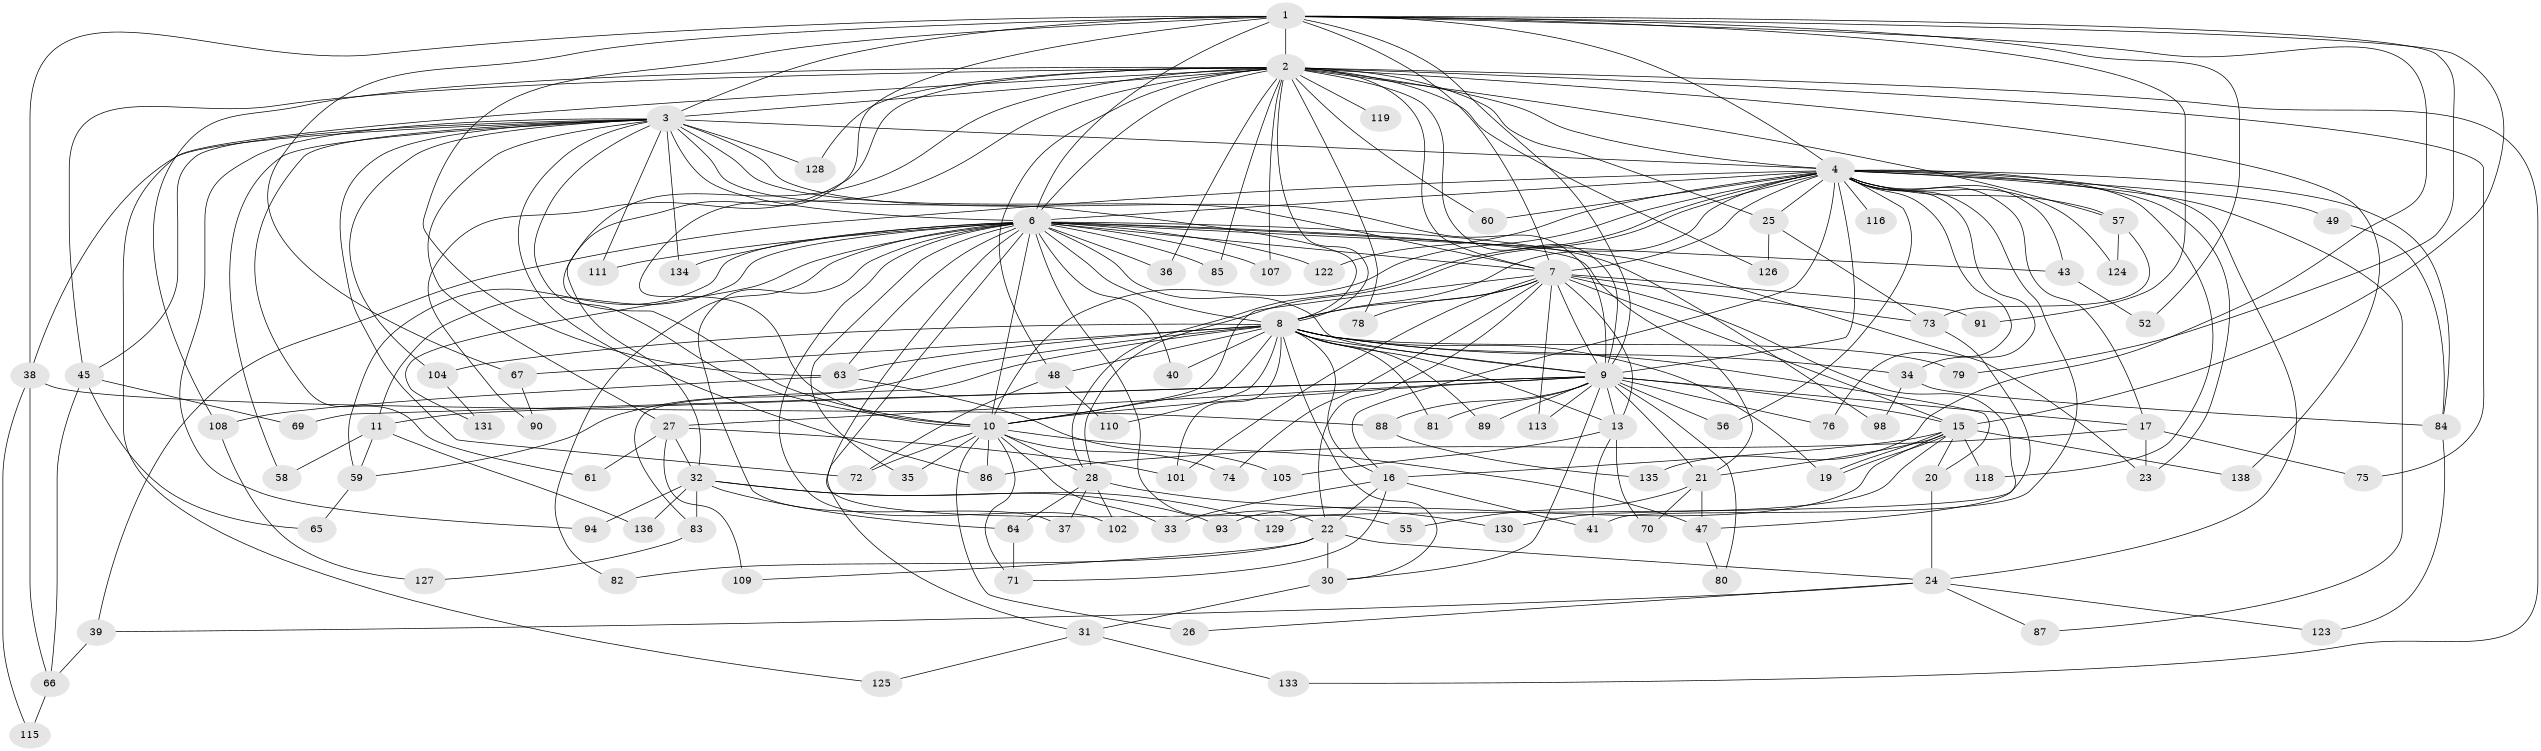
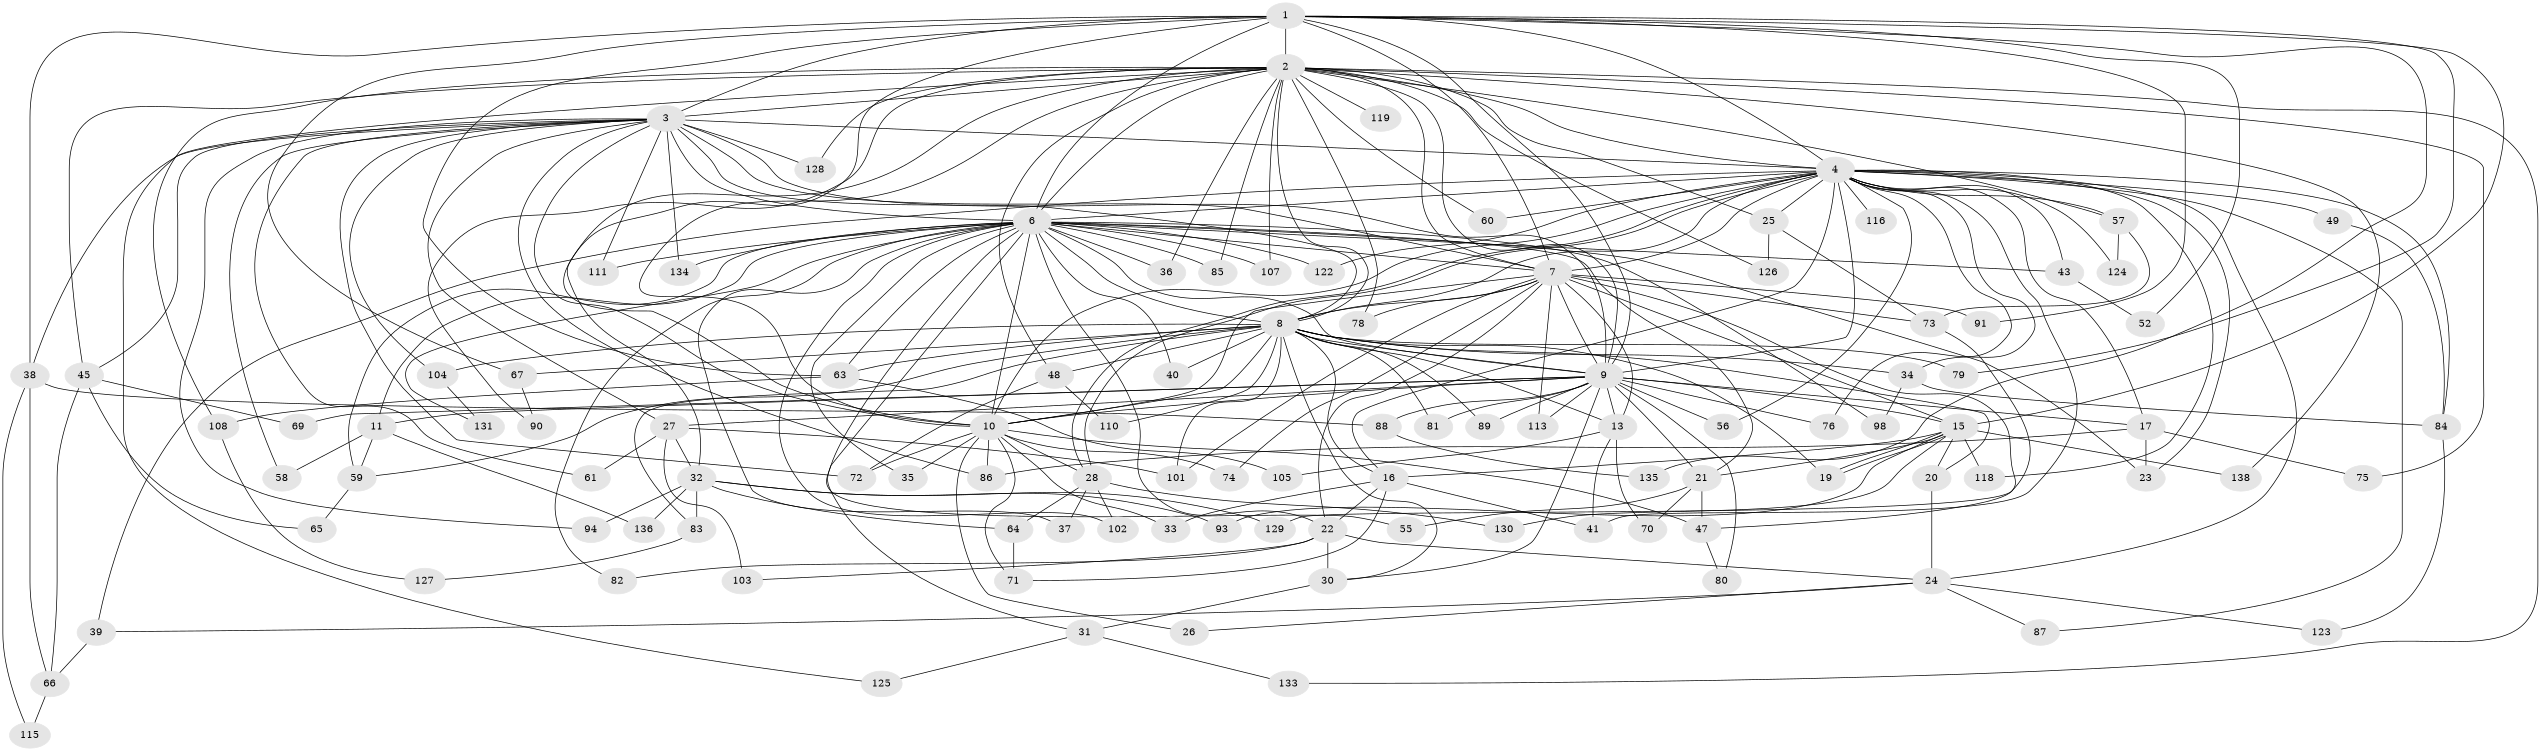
node "109": label "109" -> "103"
